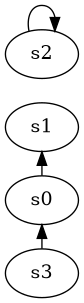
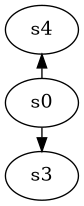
node "s2": removed
node "s1": label "s1" -> "s4"
edge "s3" -> "s0": reversed
